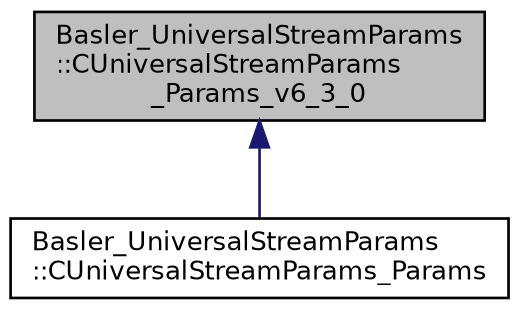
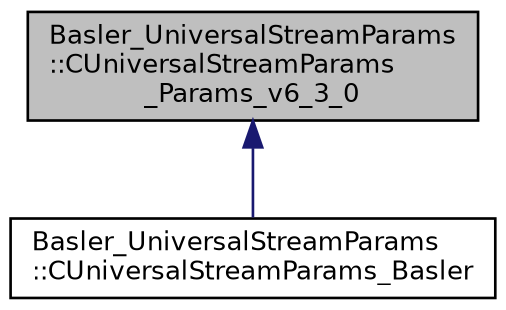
node "Basler_UniversalStreamParams ::CUniversalStreamParams_Params": label "Basler_UniversalStreamParams ::CUniversalStreamParams_Params" -> "Basler_UniversalStreamParams ::CUniversalStreamParams_Basler"
